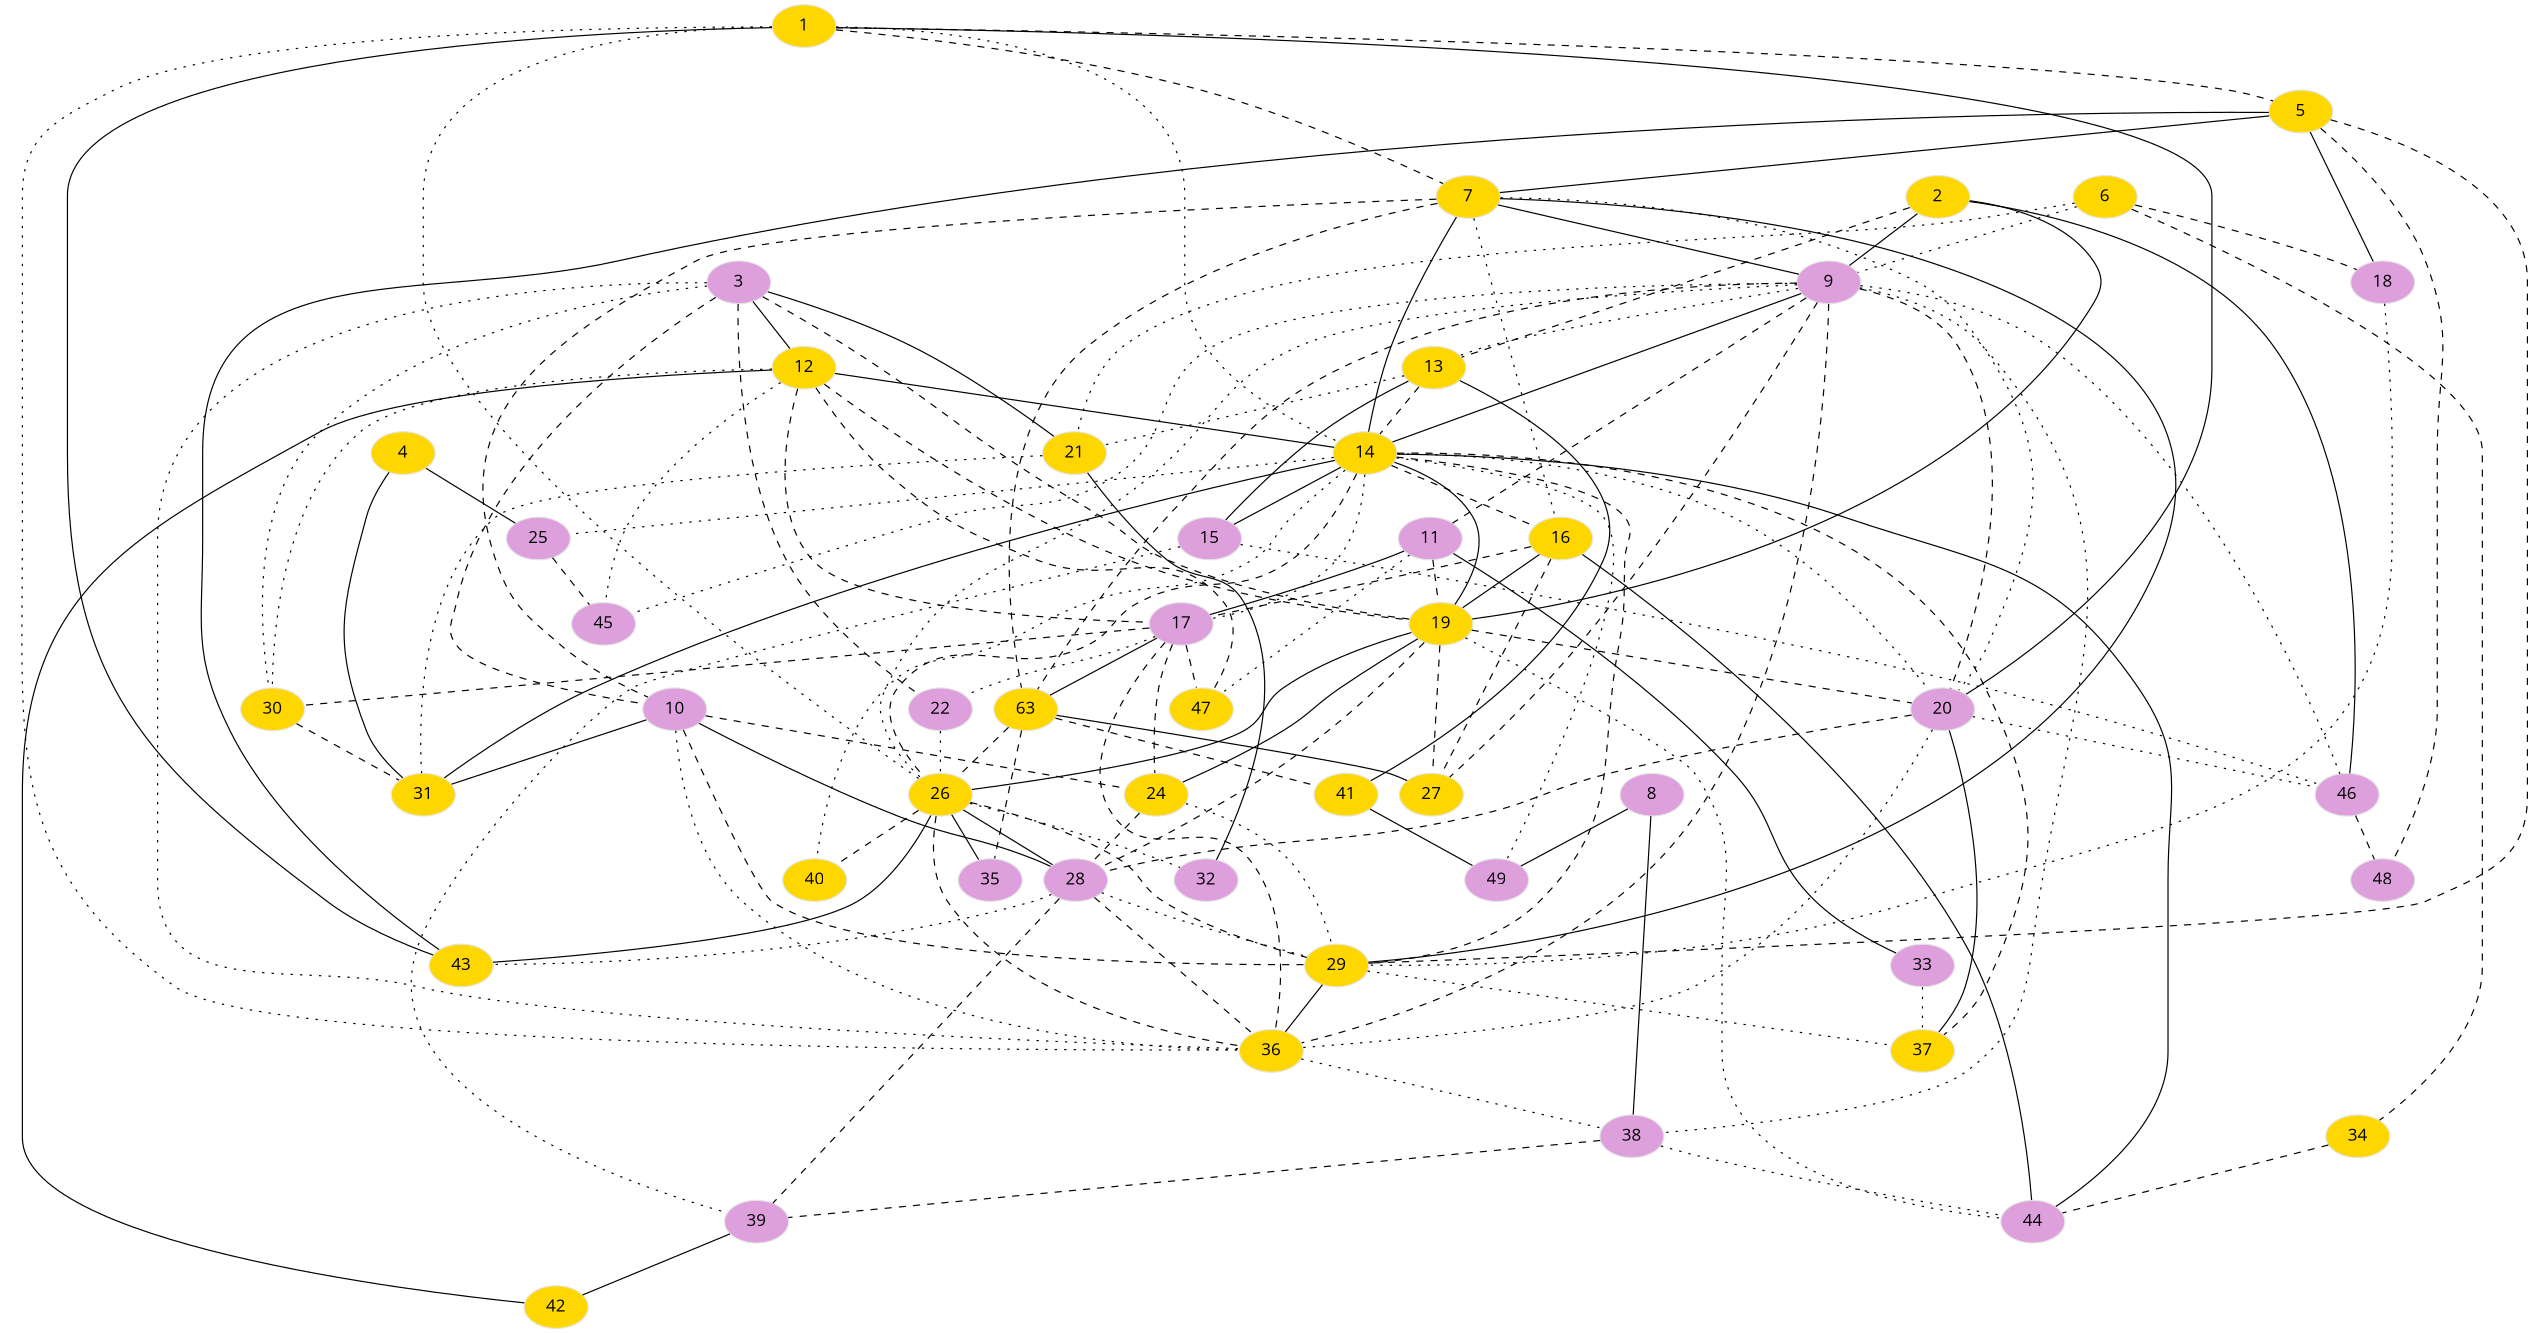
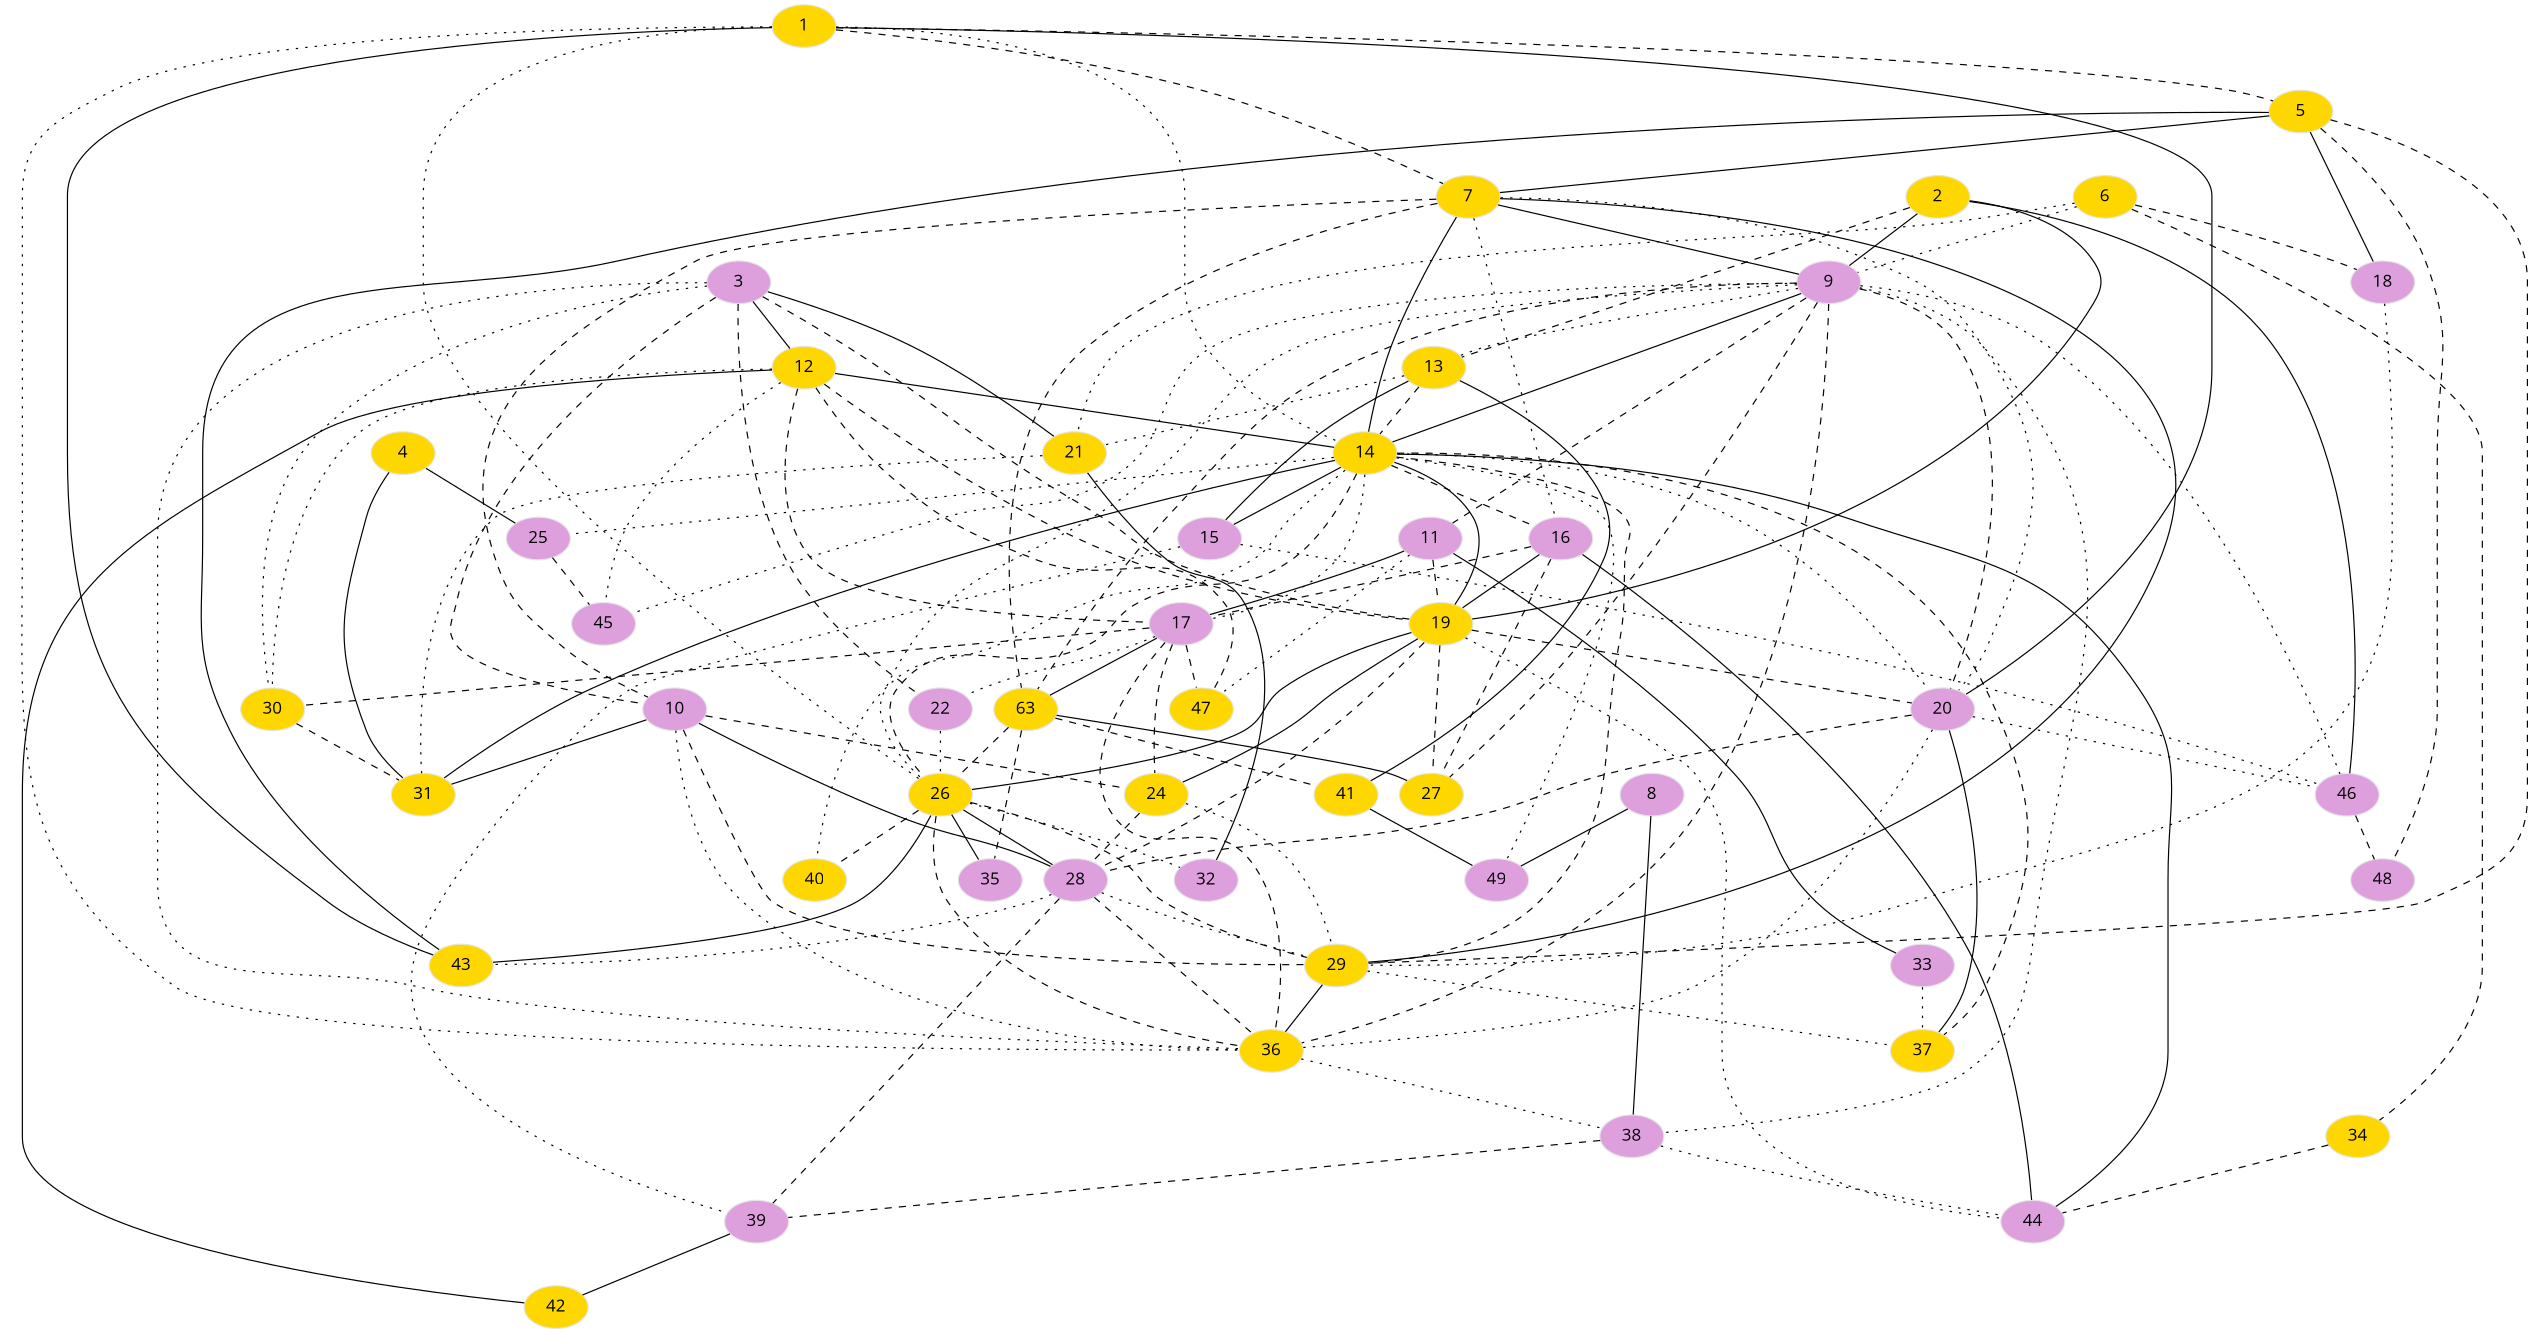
node "16": fillcolor gold -> plum
